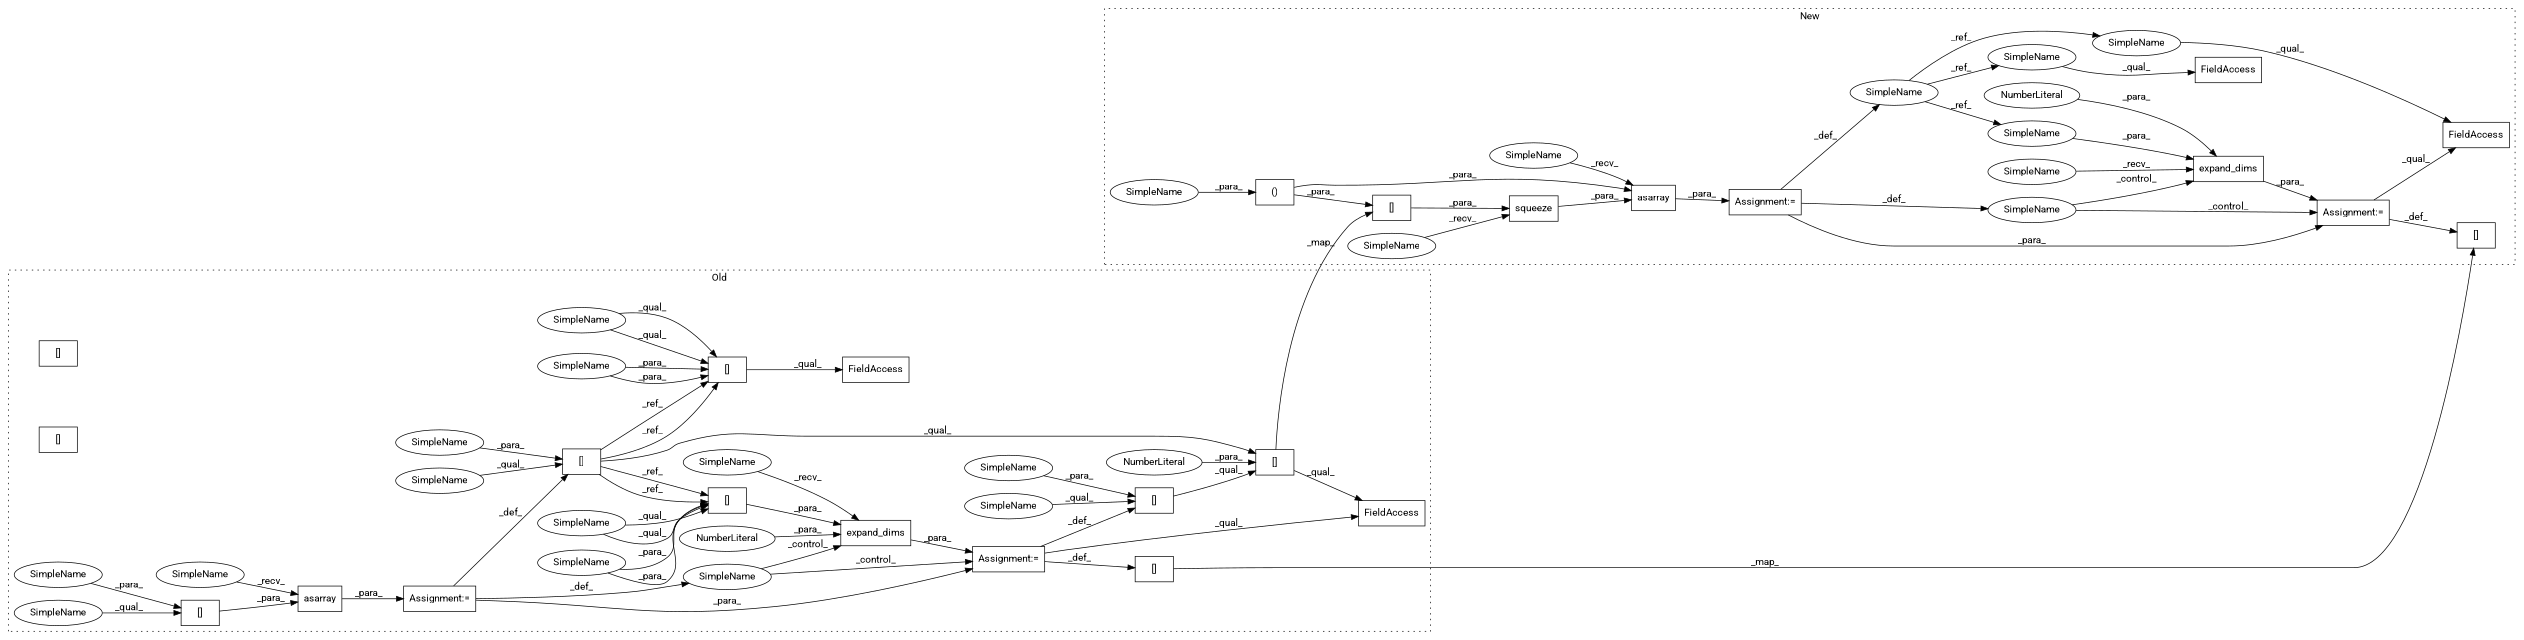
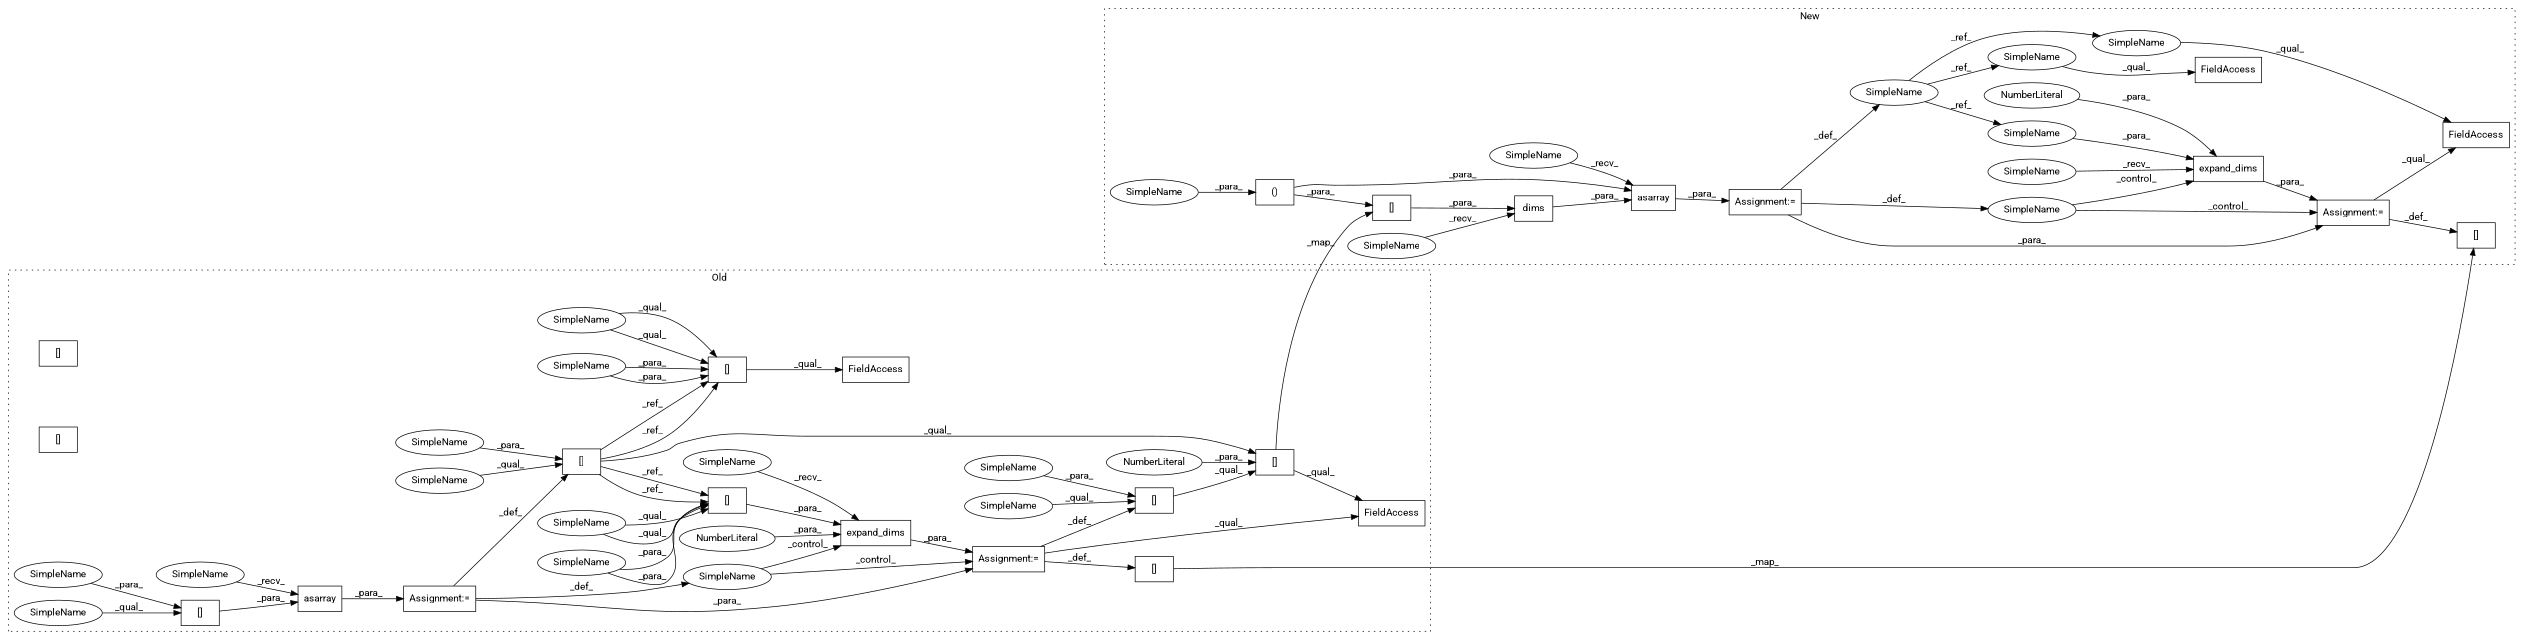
node "squeeze": label "squeeze" -> "dims"
